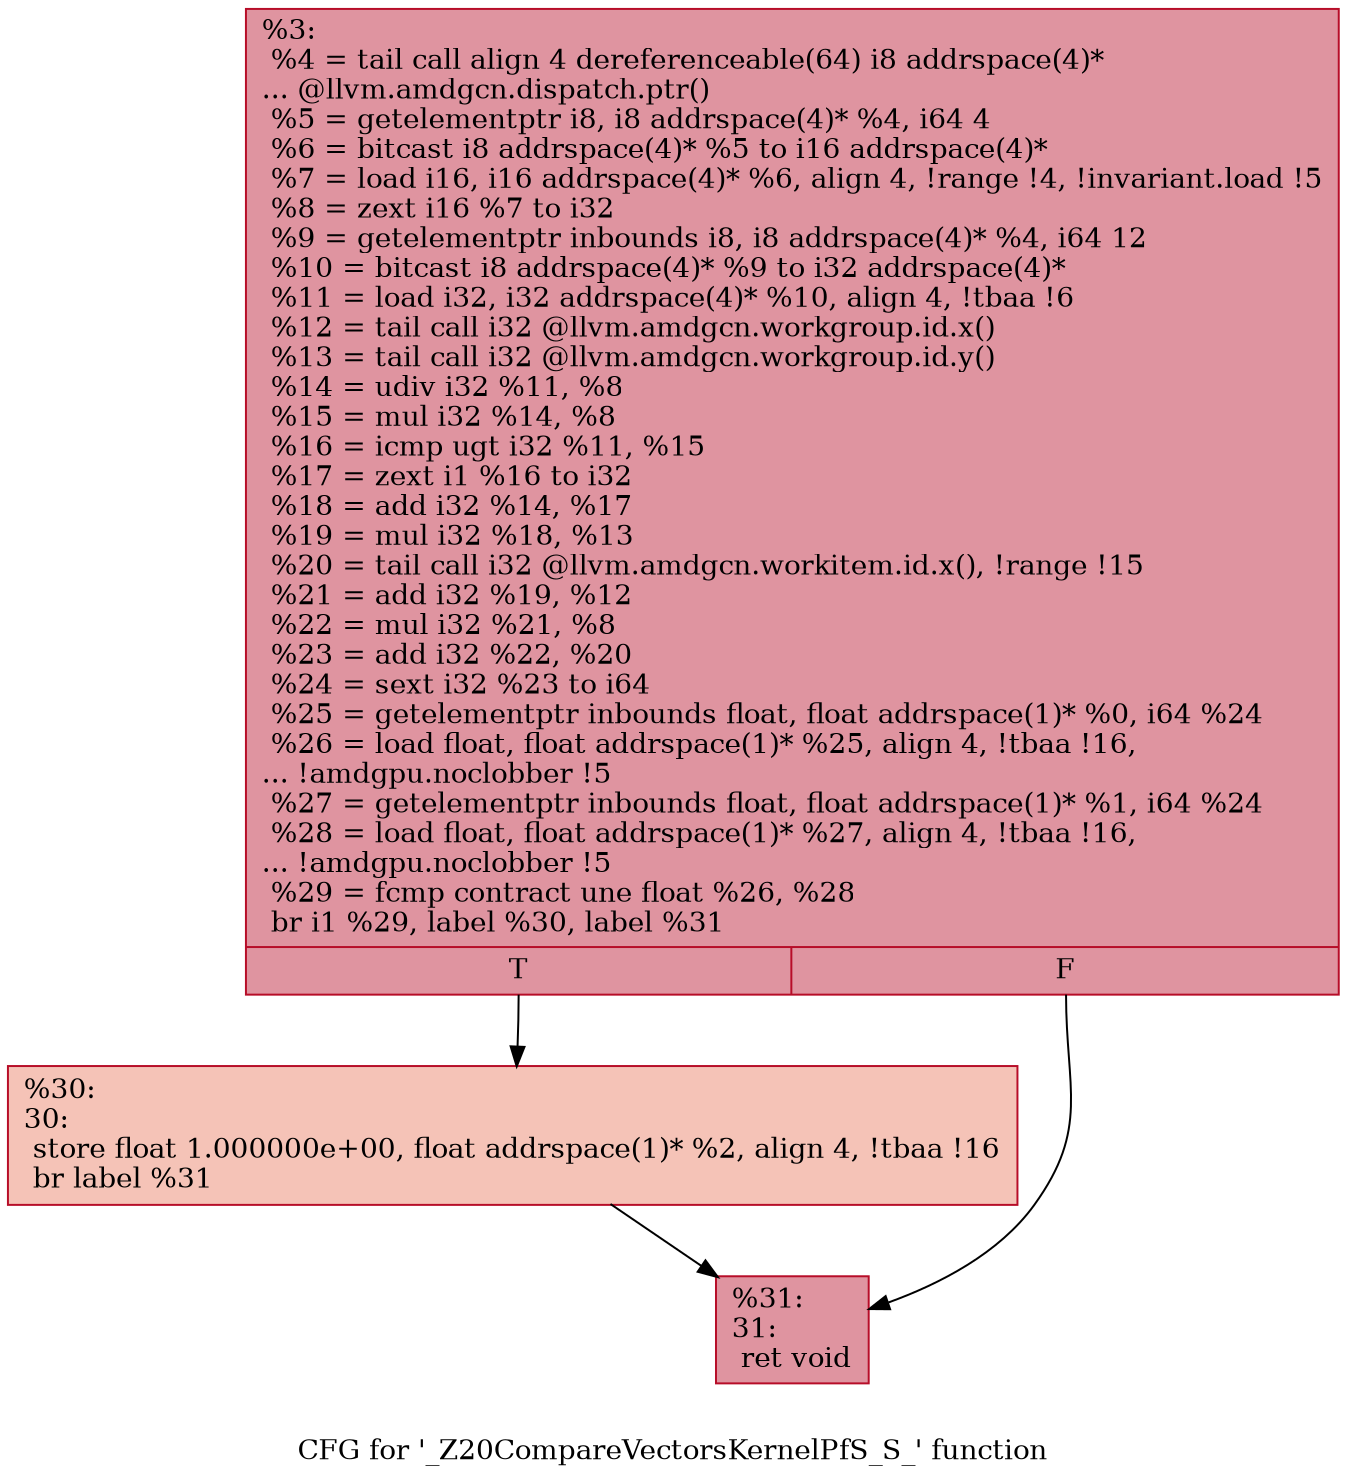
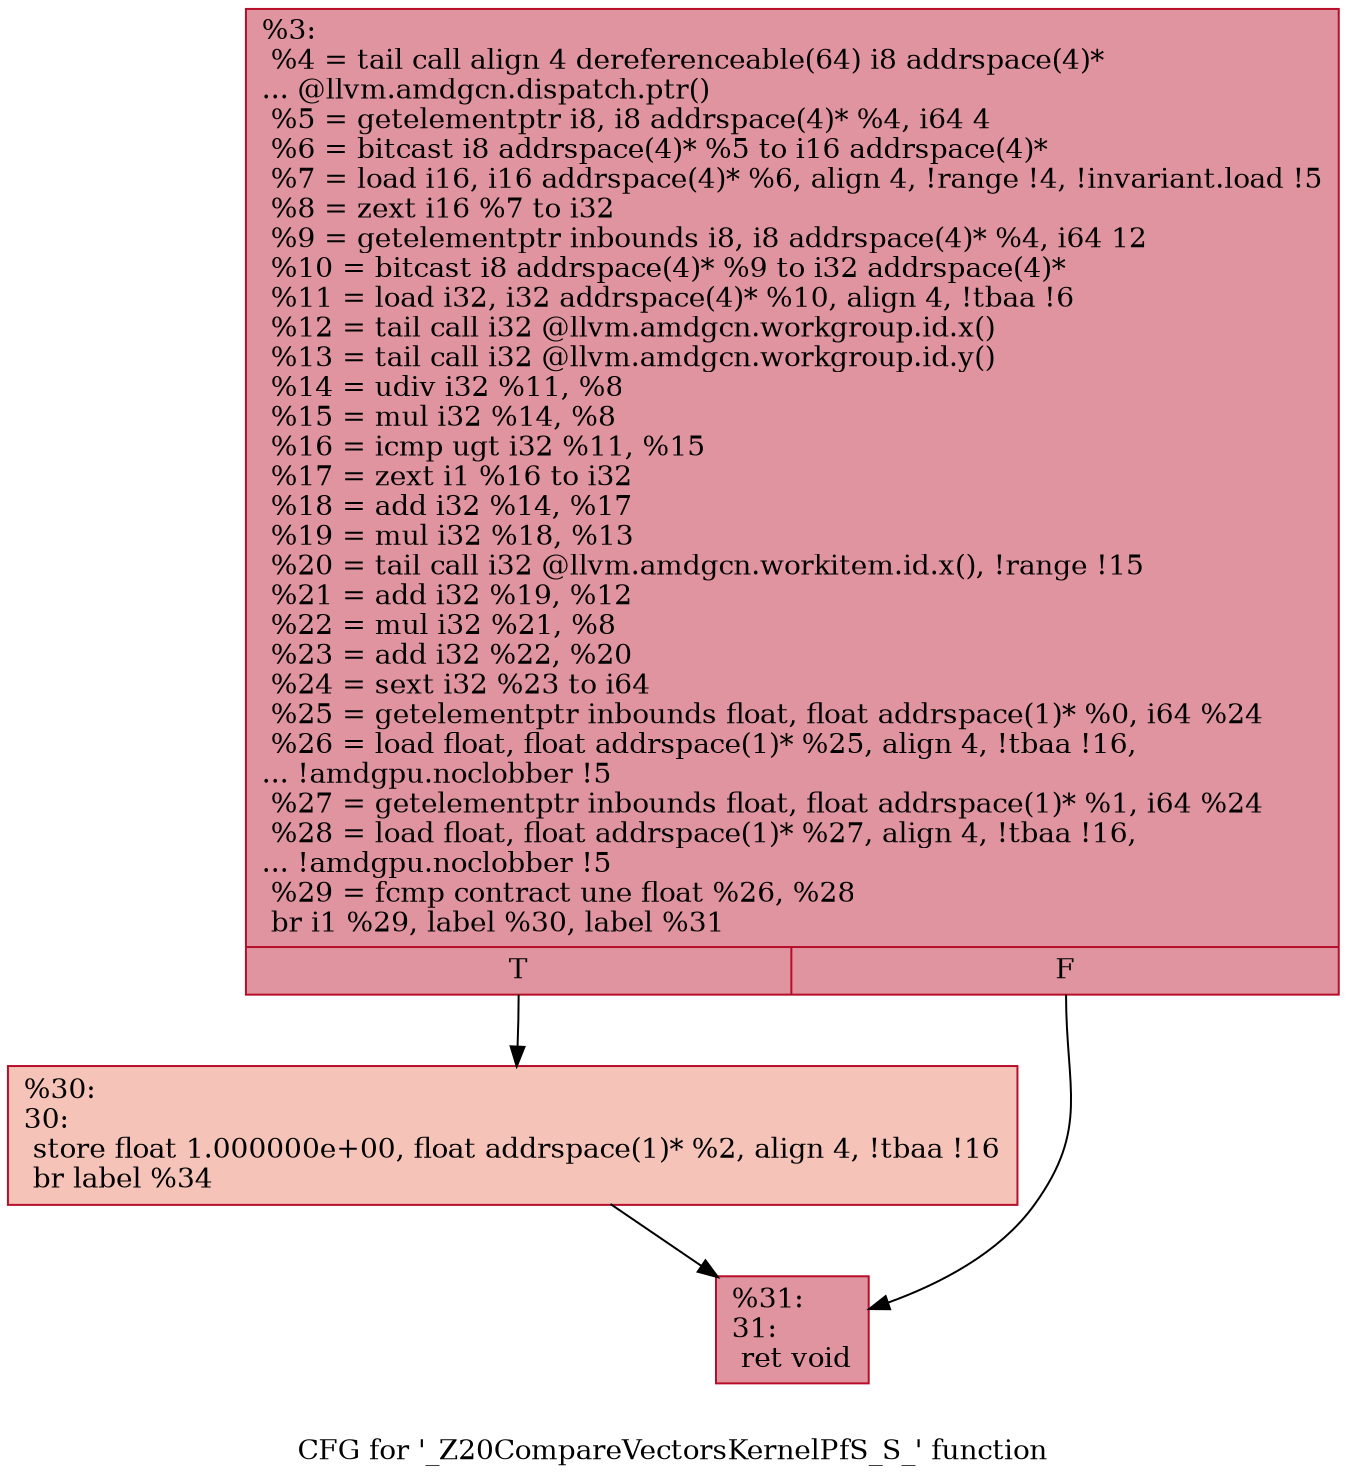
node "%30:": text "br label %31" -> "br label %34"
